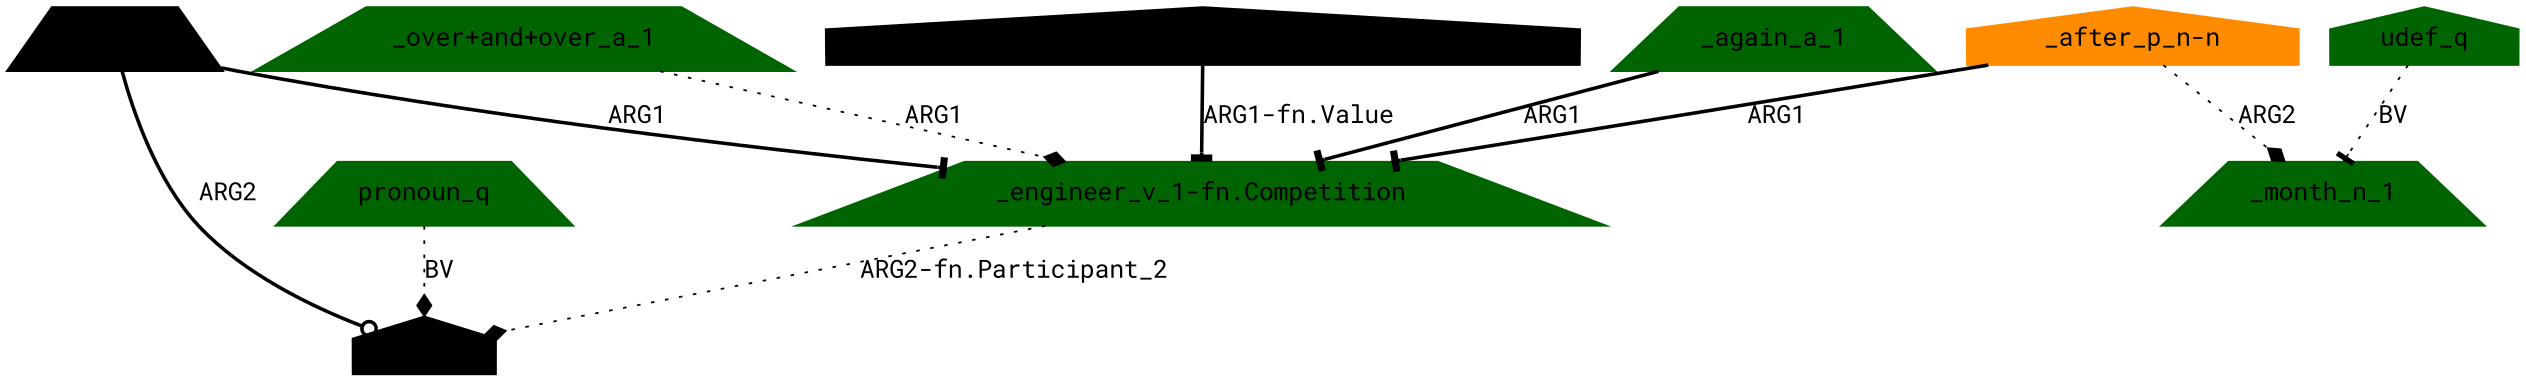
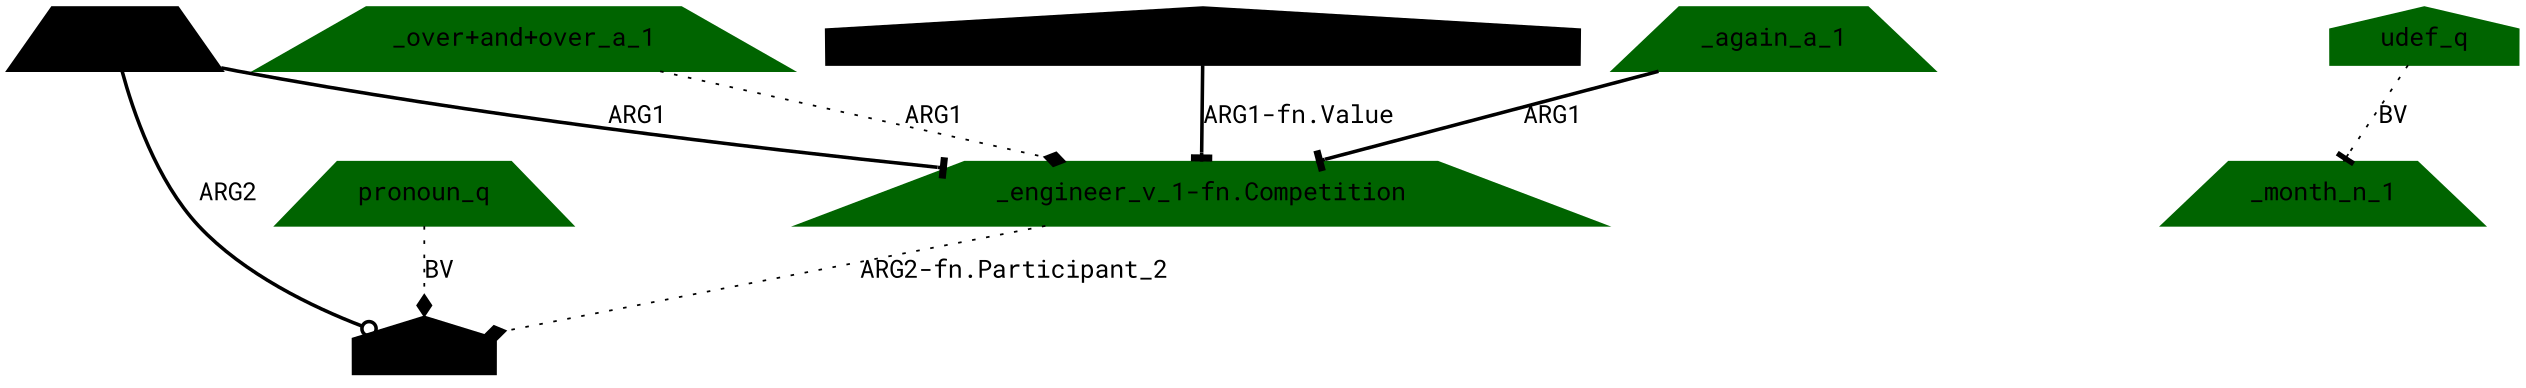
node "_after_p_n-n": removed
